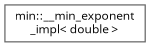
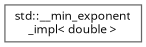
node "min::__min_exponent _impl< double >": label "min::__min_exponent _impl< double >" -> "std::__min_exponent _impl< double >"
